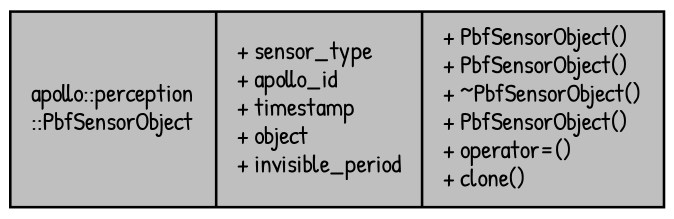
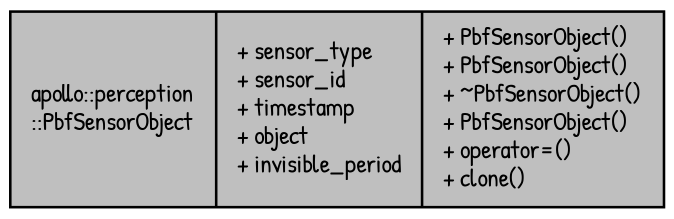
node "apollo::perception": text "+ apollo_id" -> "+ sensor_id"
